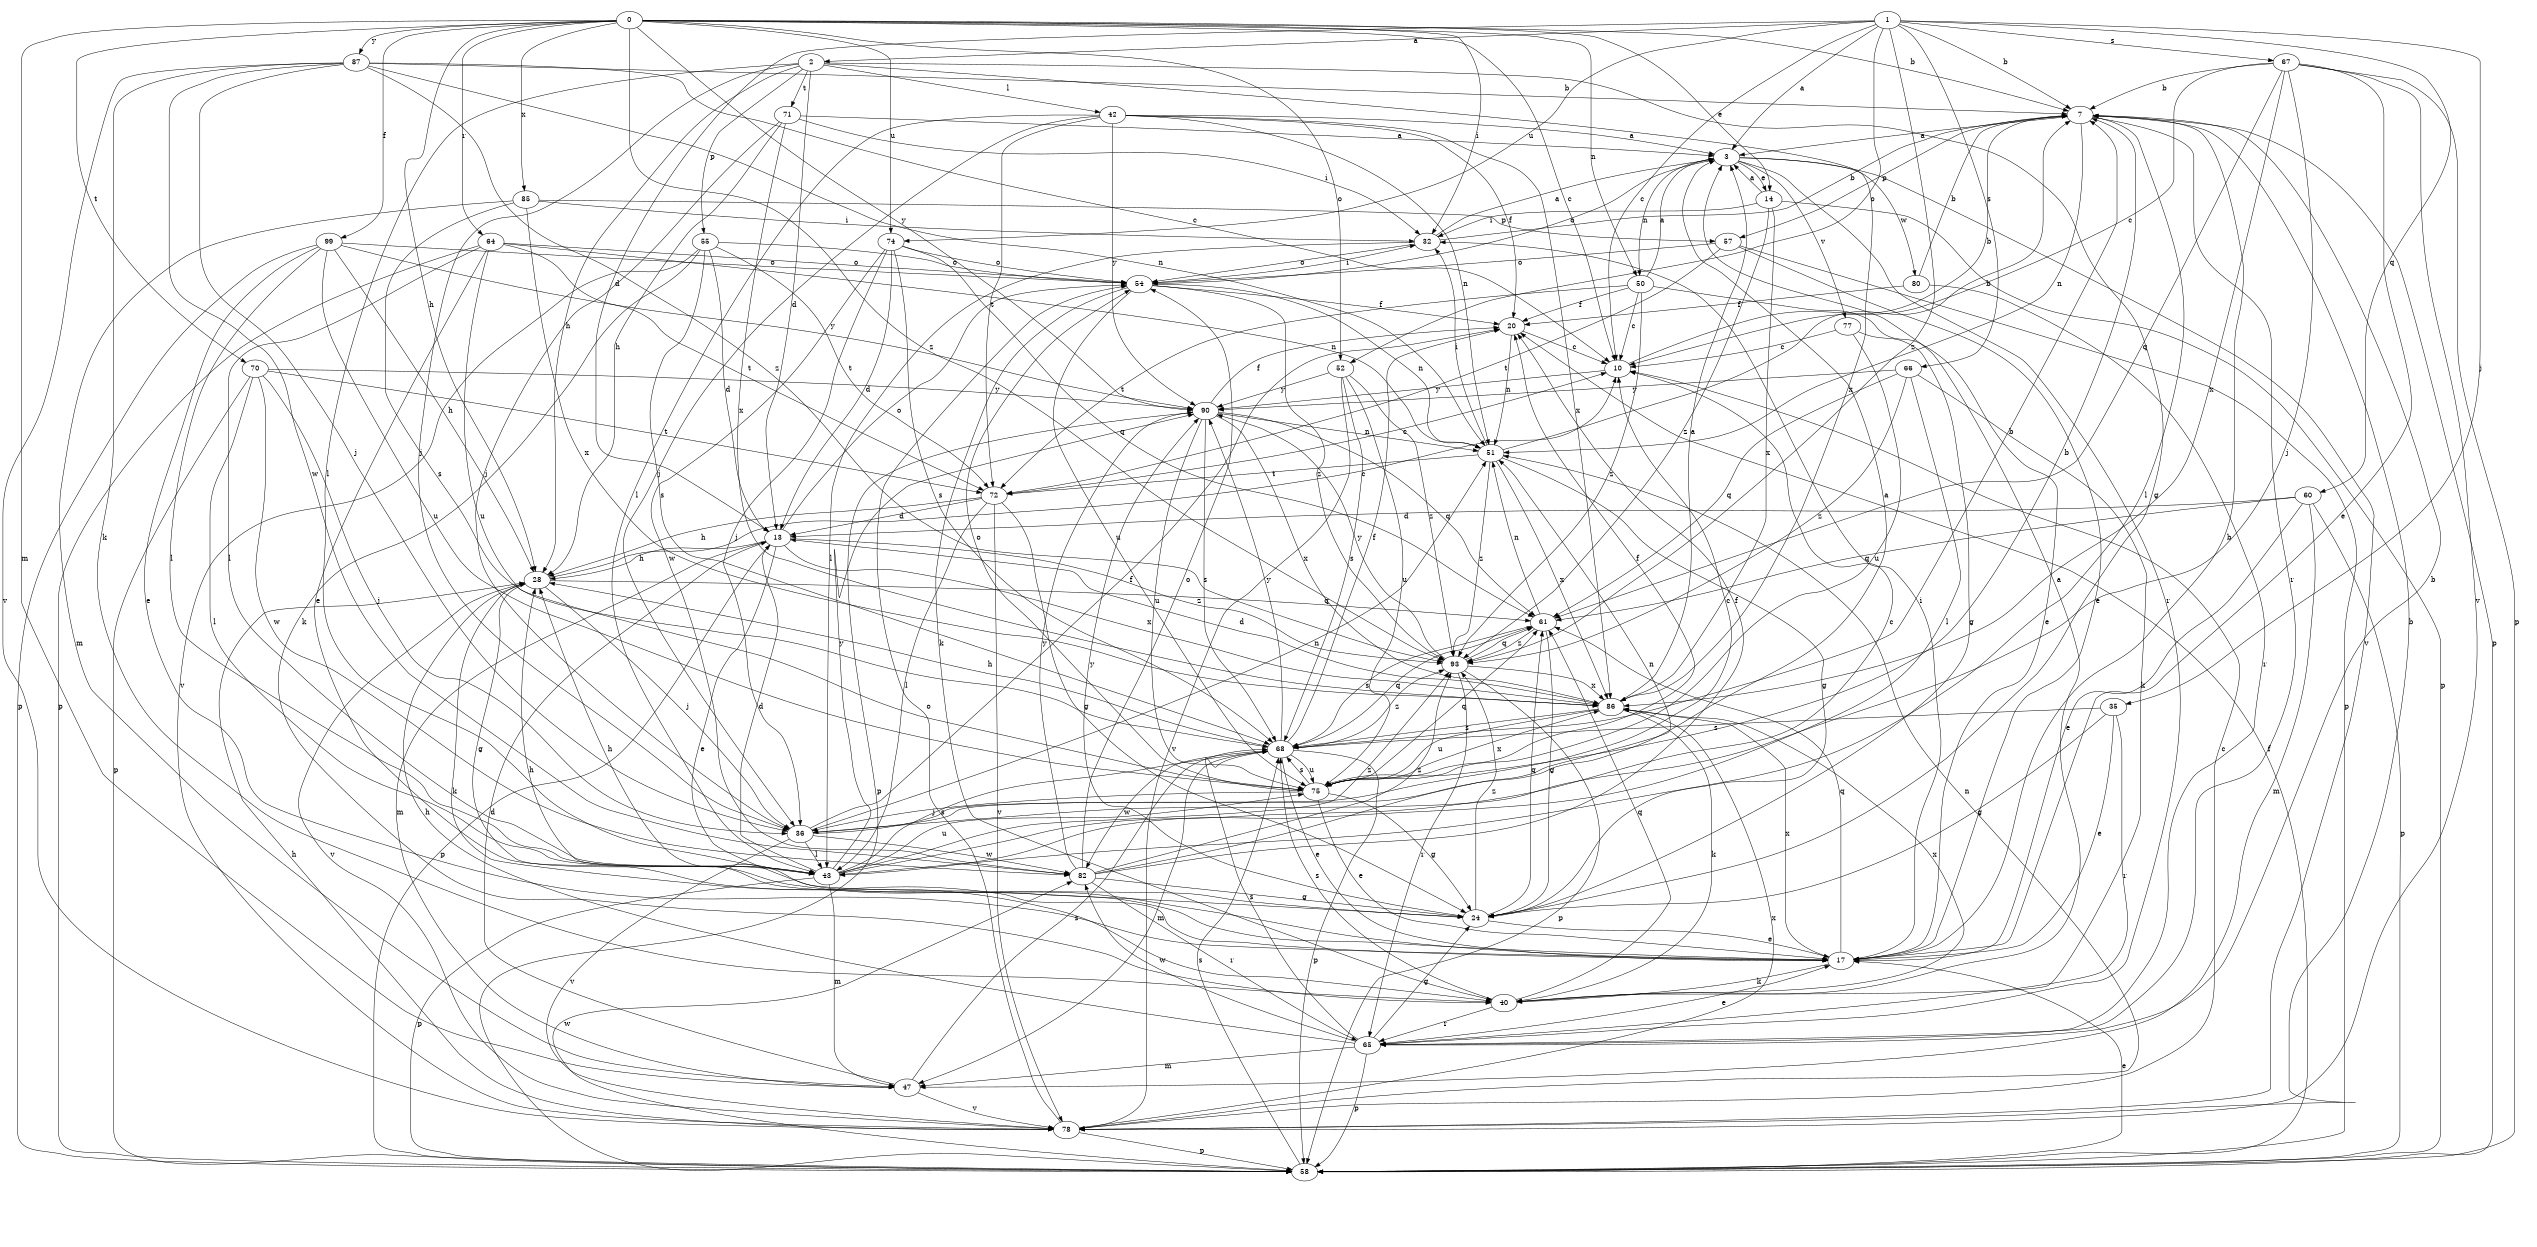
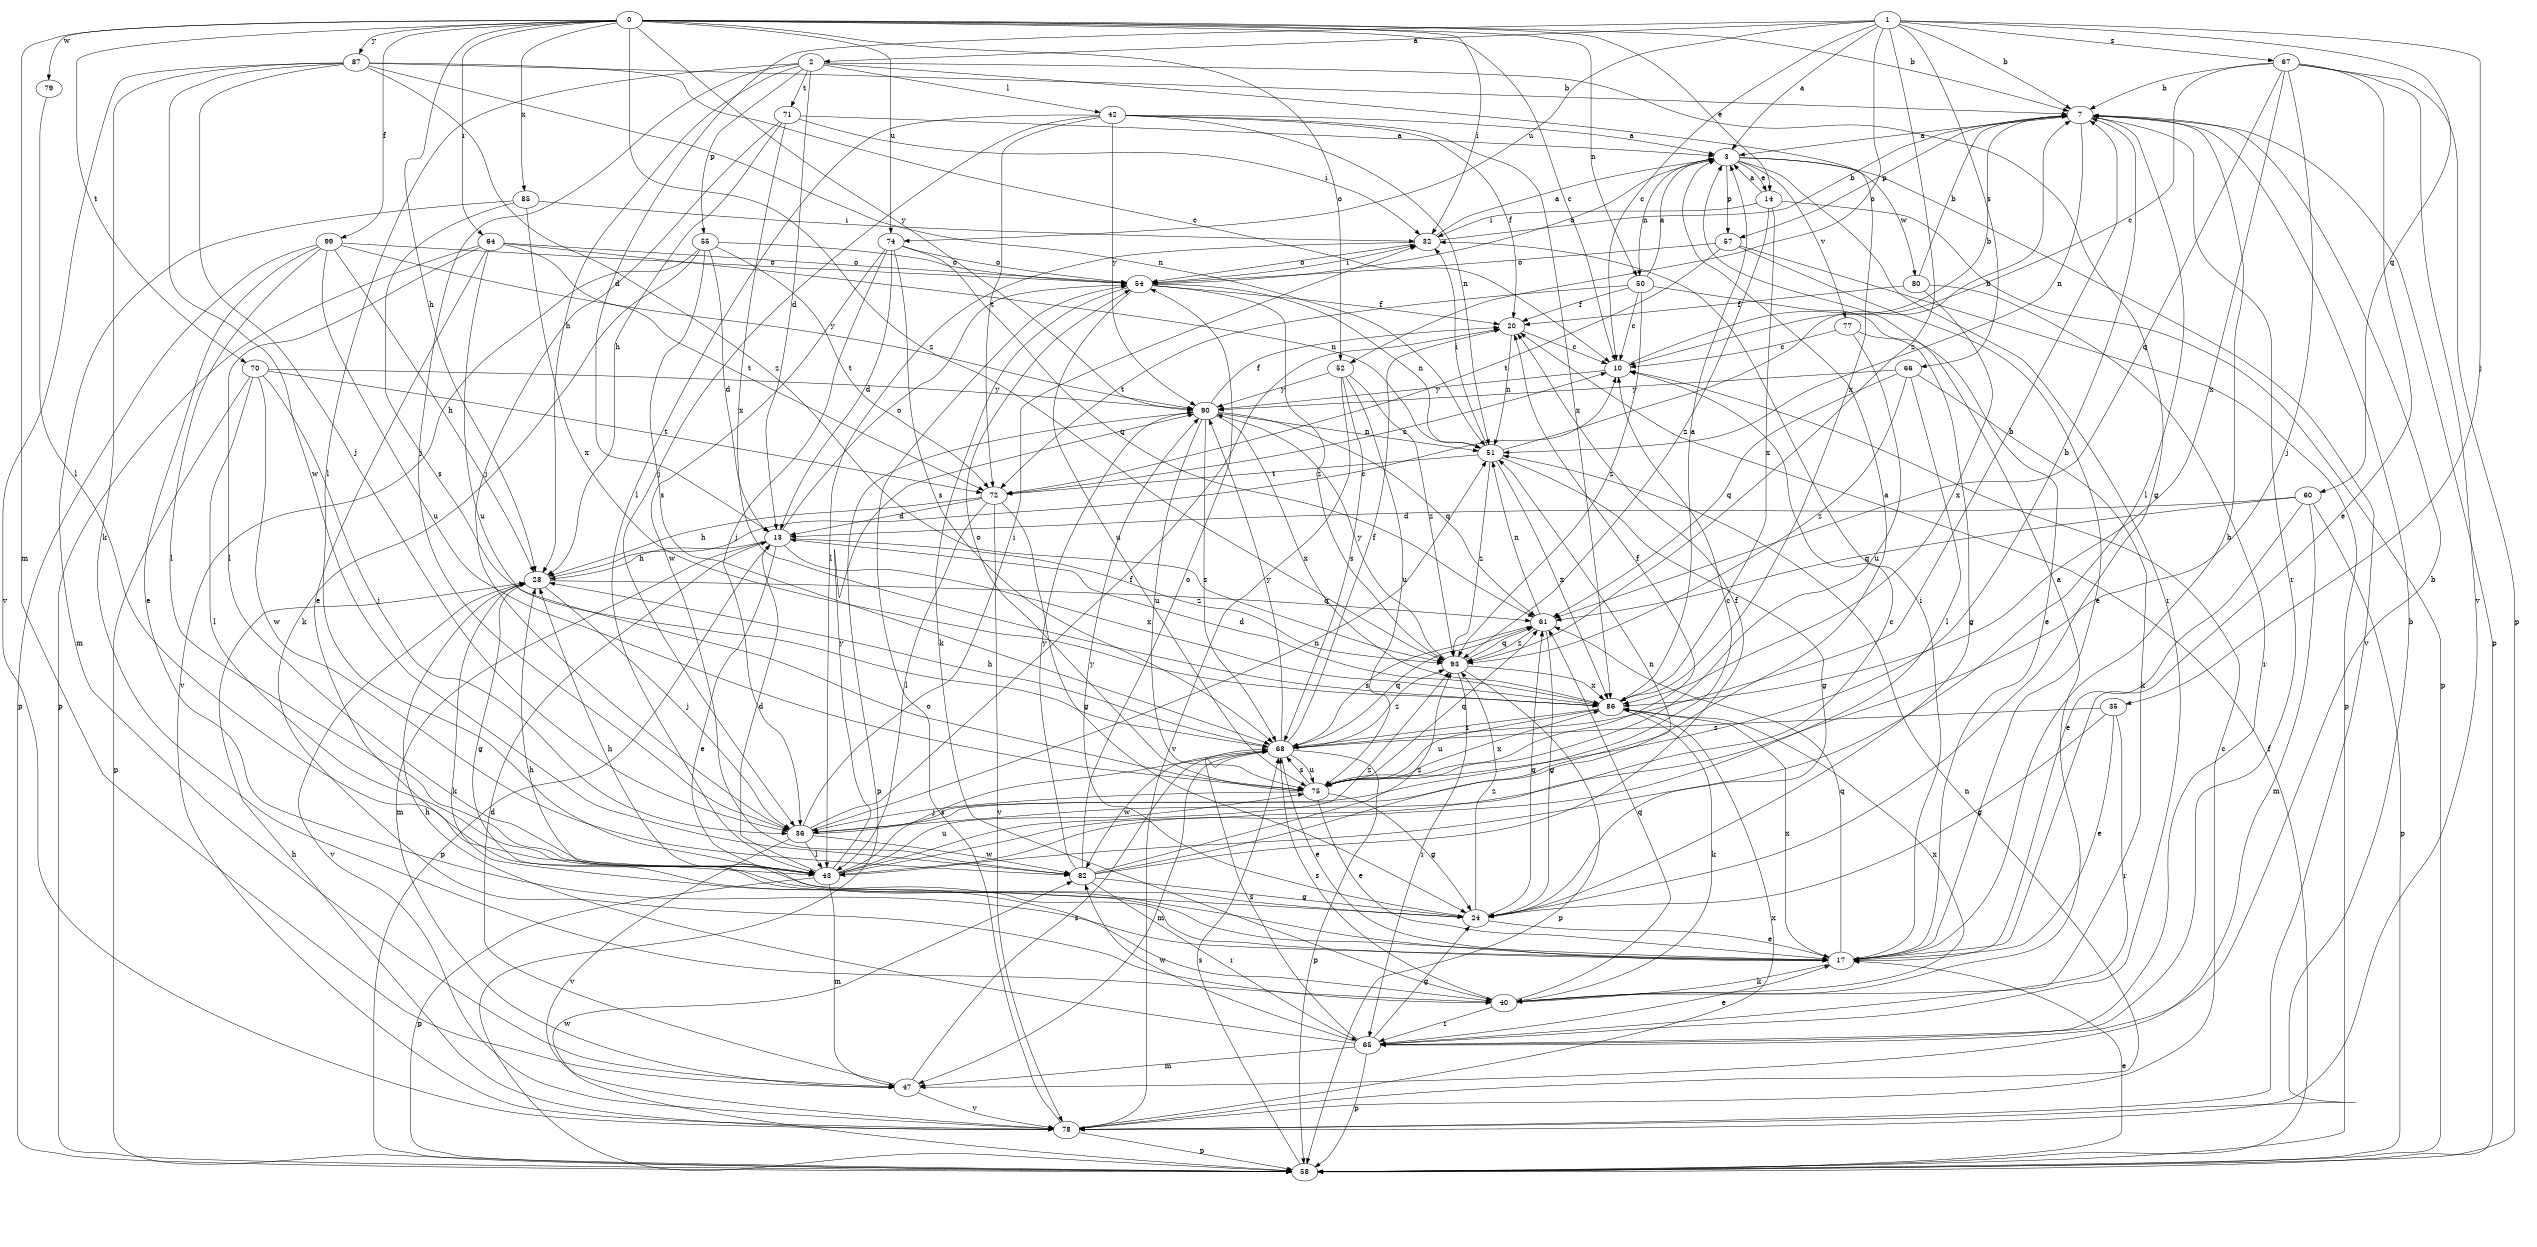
node "79": added
edge "85" -> "57": now "3" -> "57"
edge "36" -> "32": added, label "i"
edge "80" -> "86": added, label "x"
